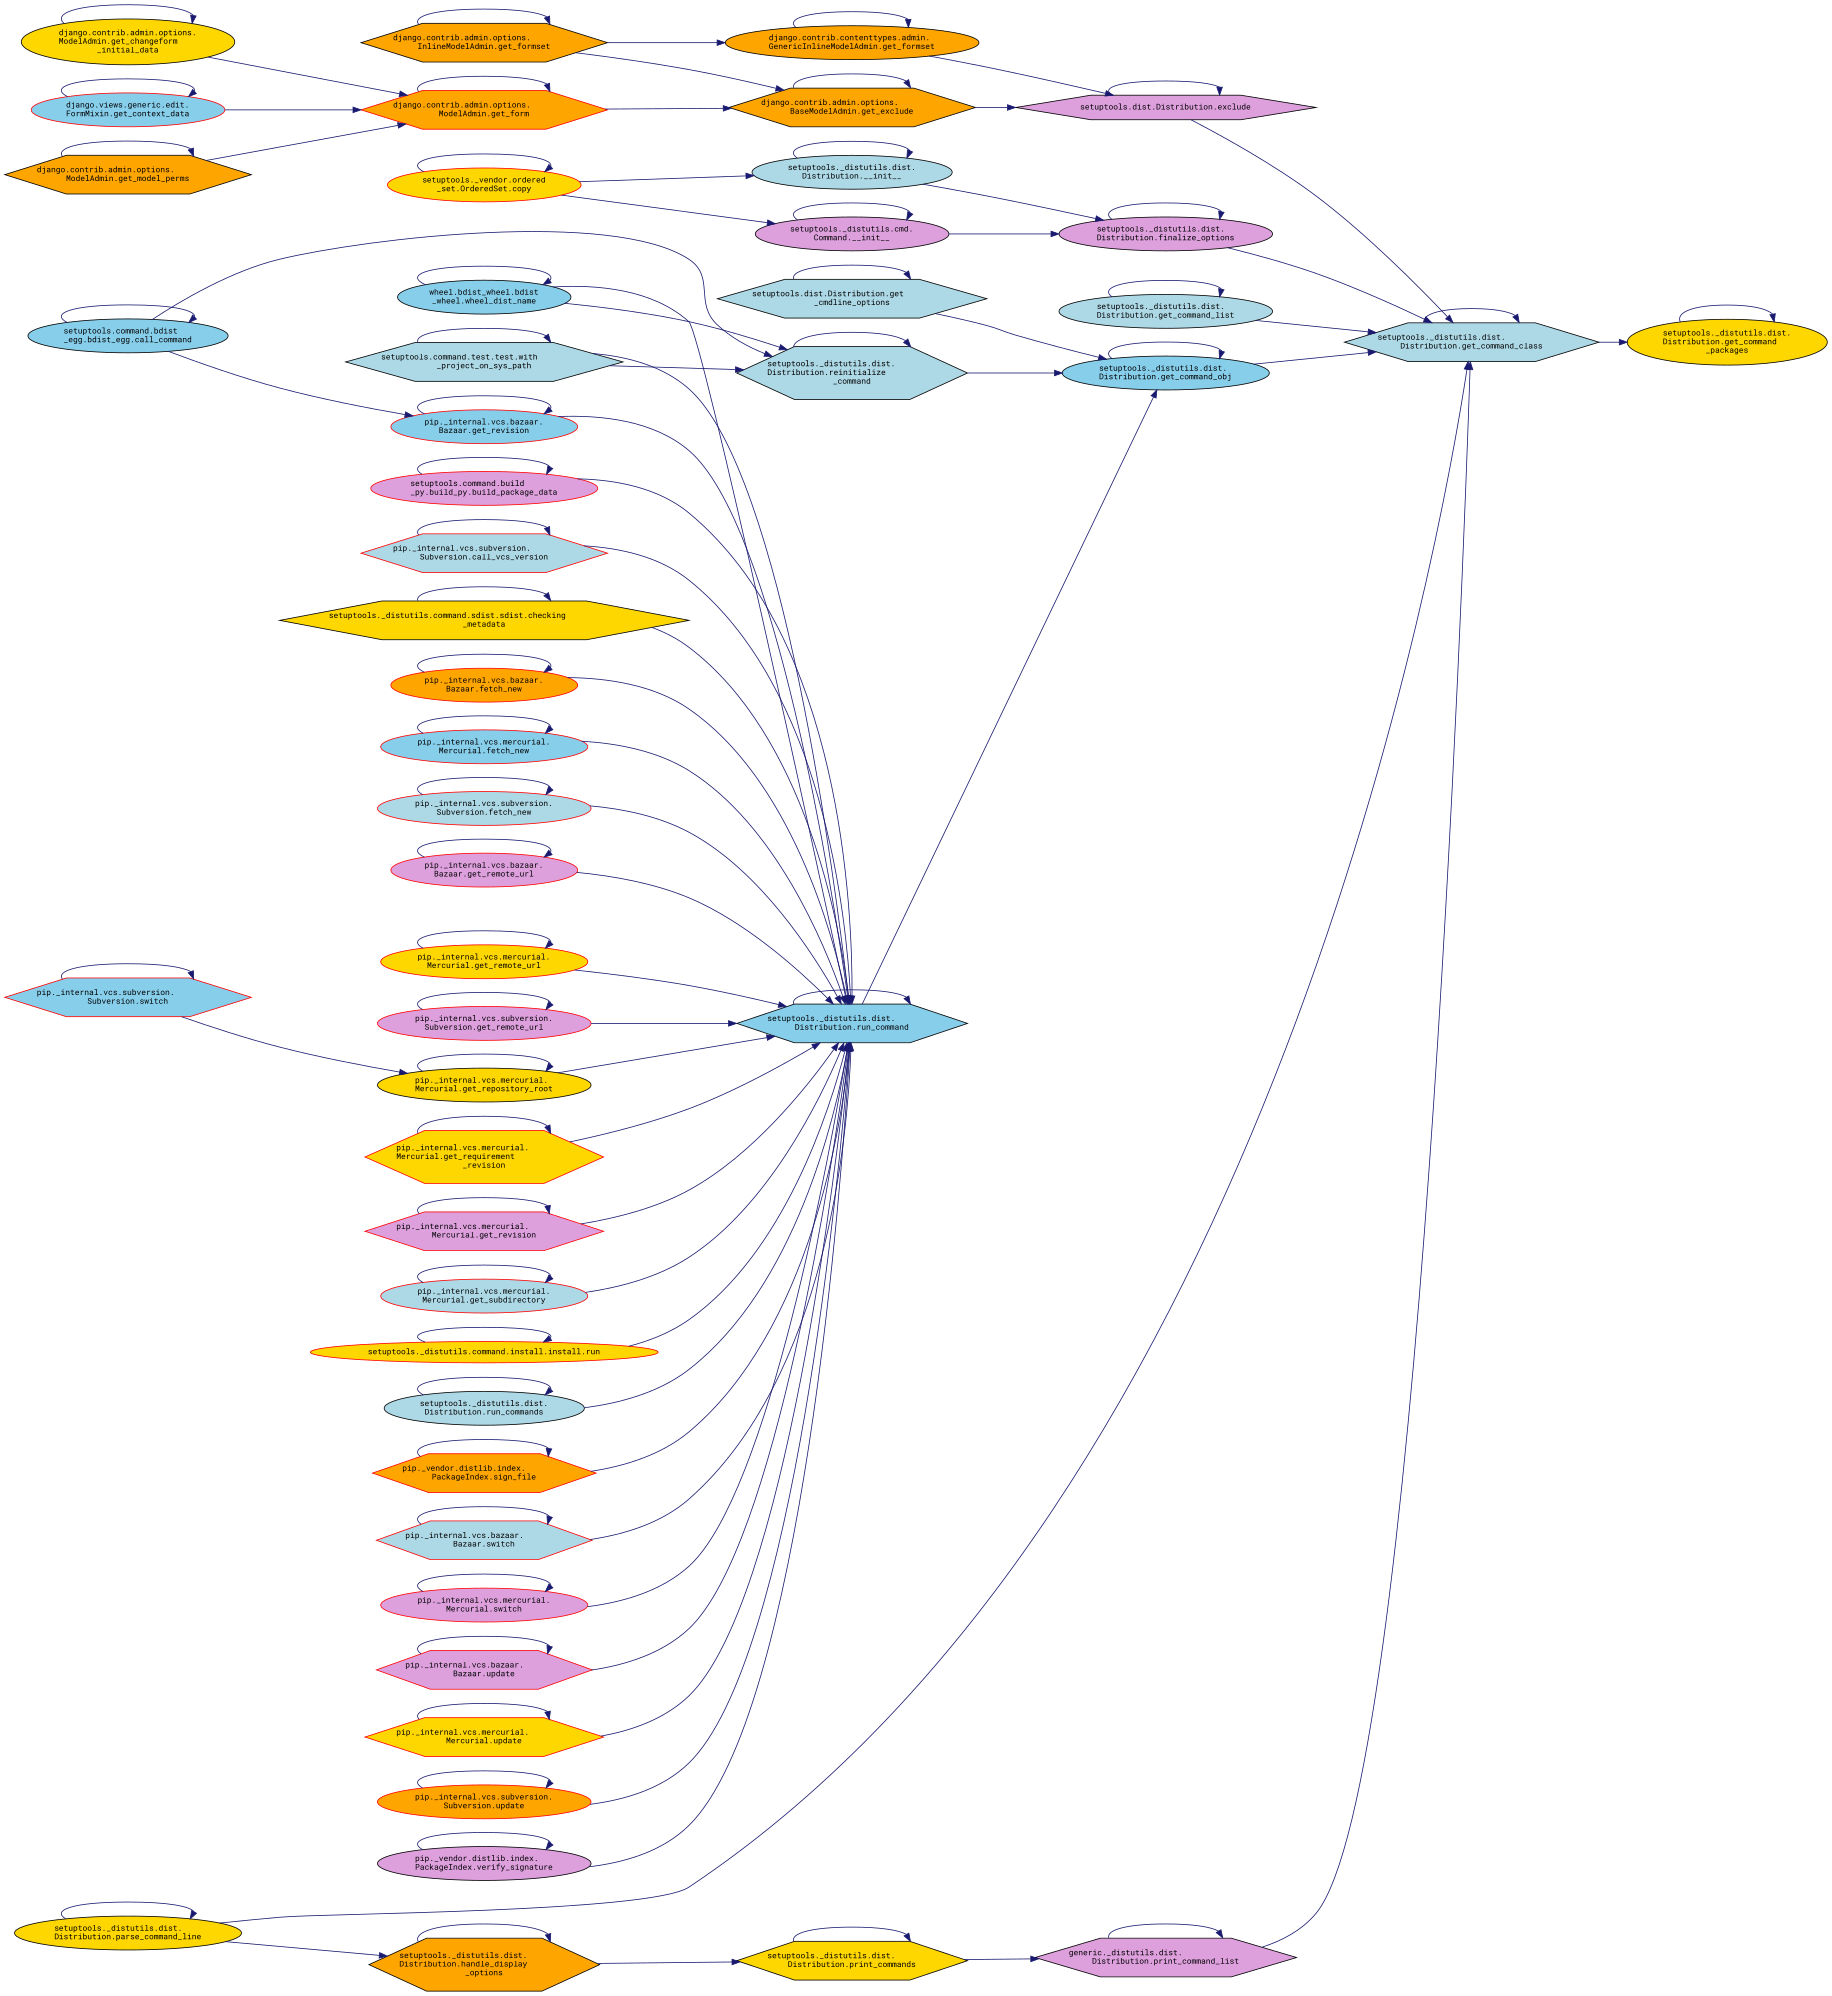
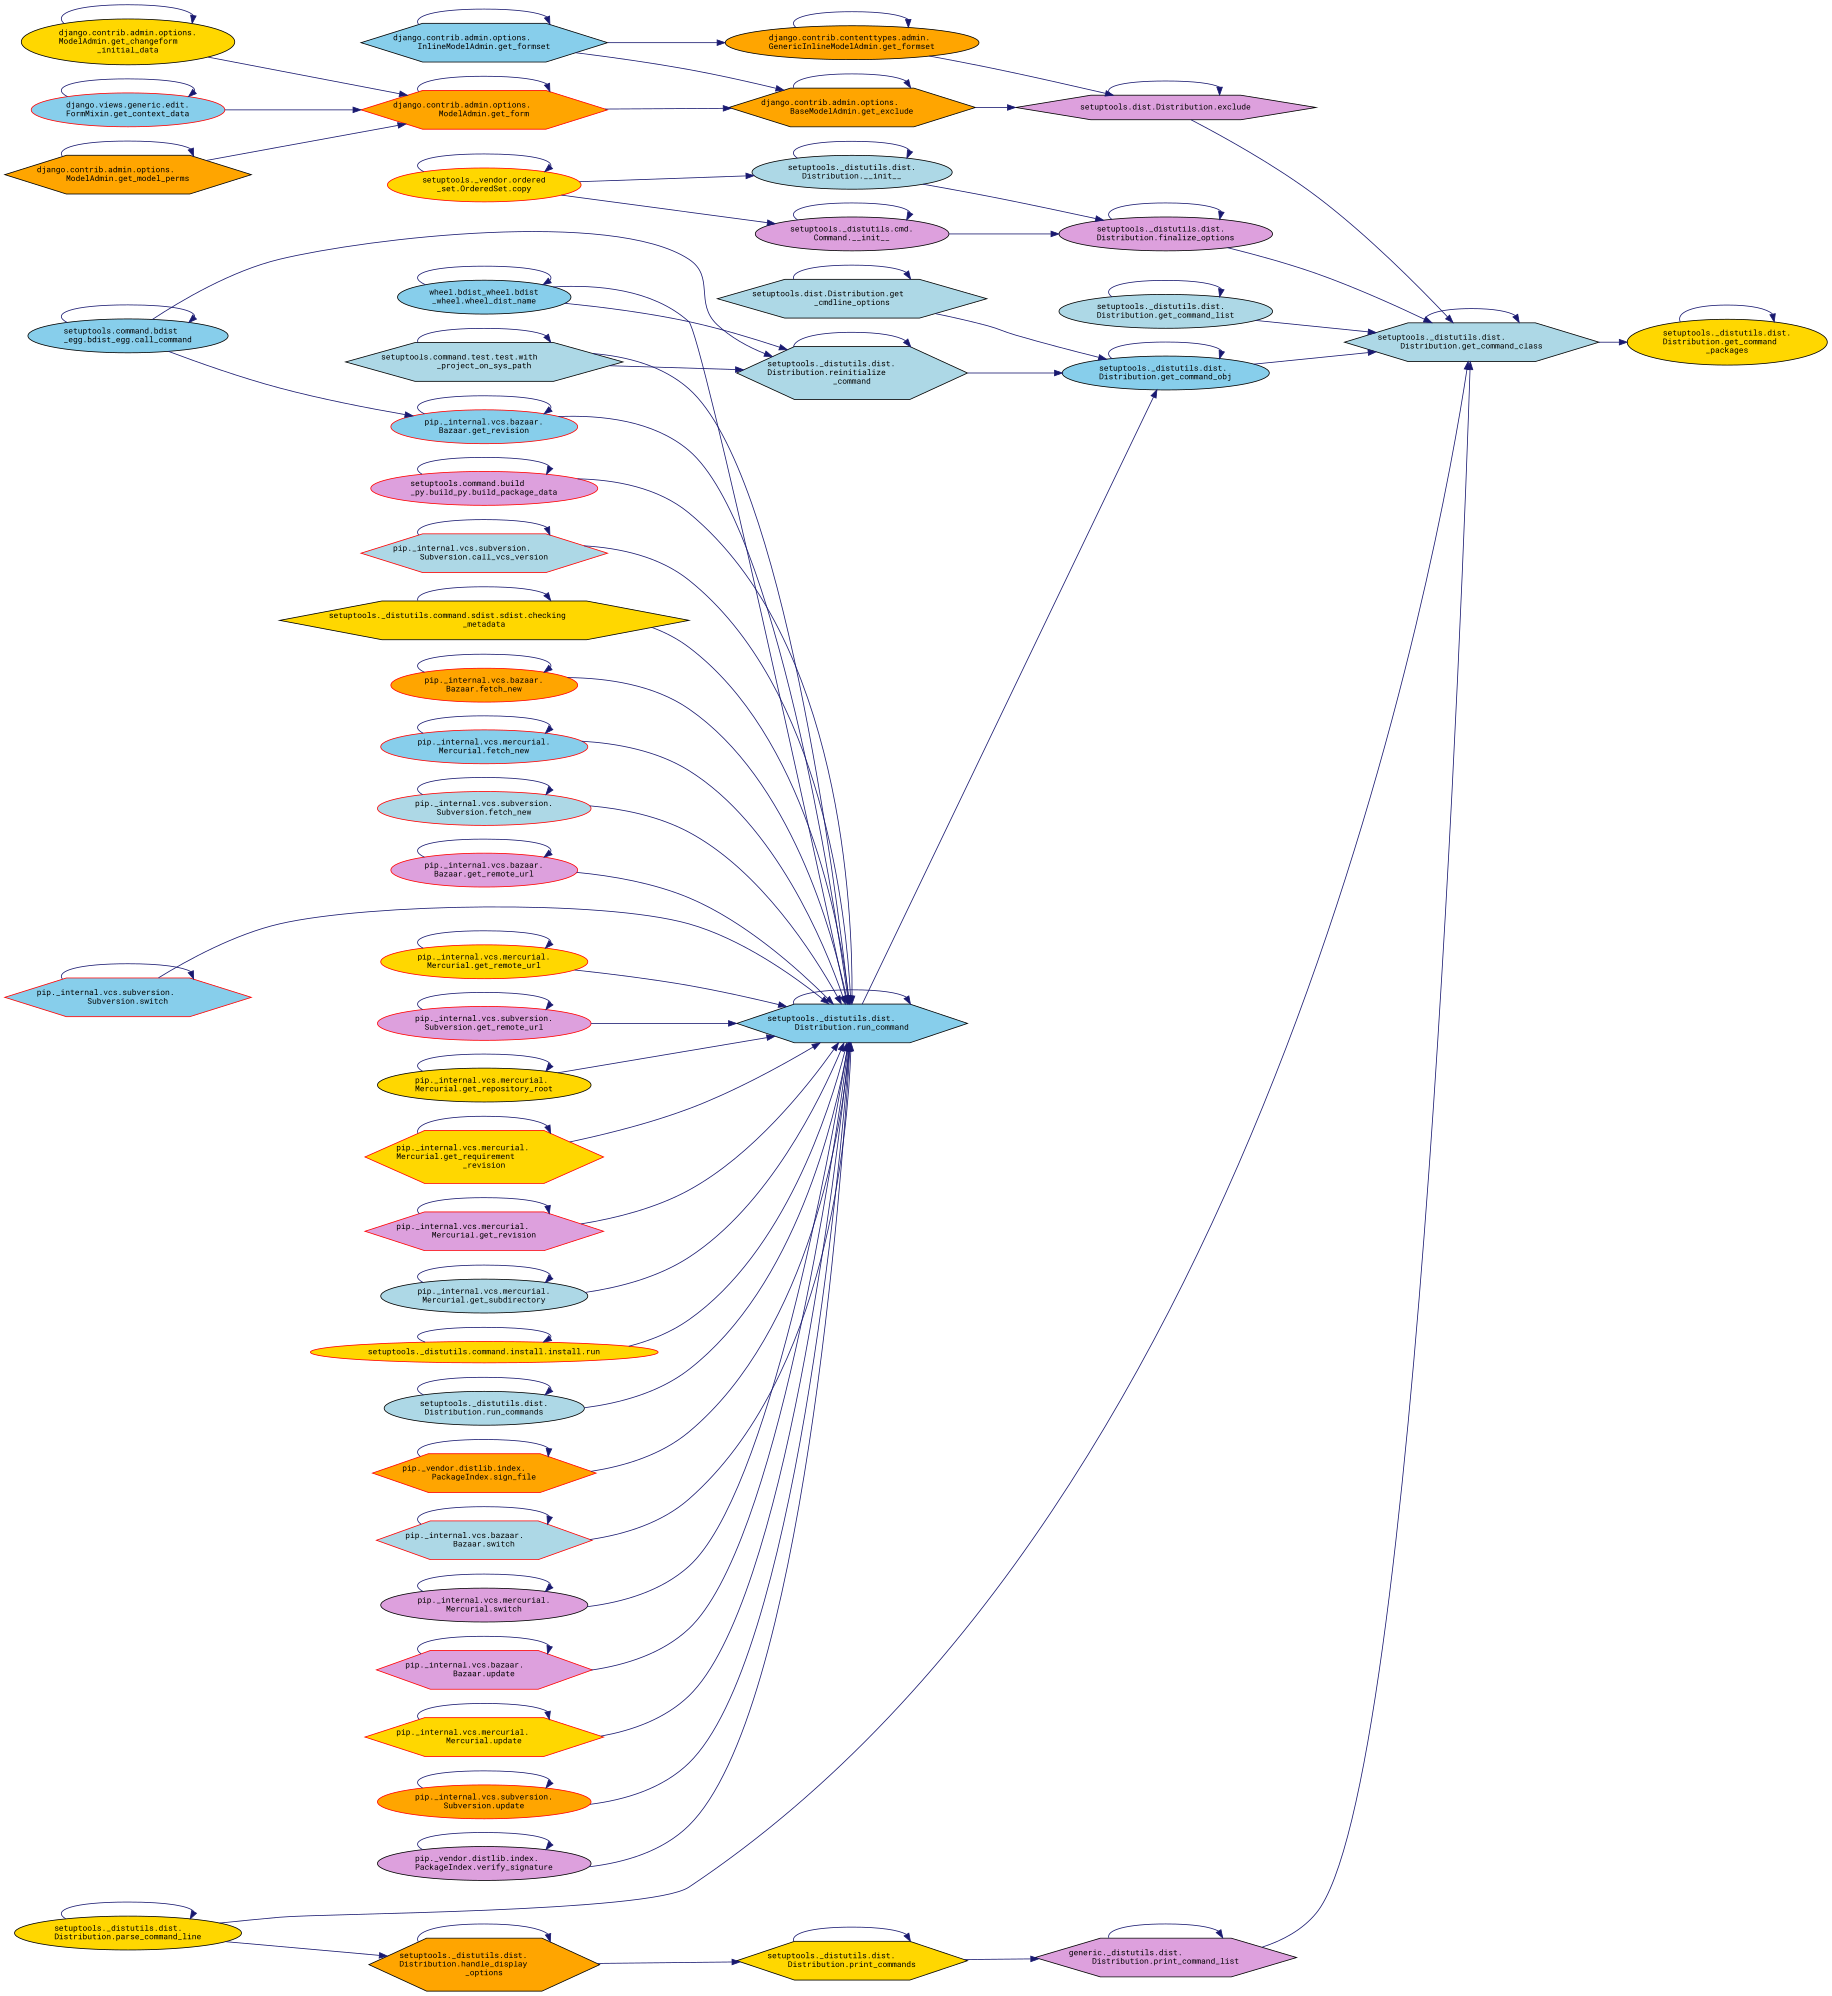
node "django.contrib.admin.options. InlineModelAdmin.get_formset": fillcolor orange -> skyblue
edge "pip._internal.vcs.subversion. Subversion.switch" -> "pip._internal.vcs.mercurial. Mercurial.get_repository_root": now "pip._internal.vcs.subversion. Subversion.switch" -> "setuptools._distutils.dist. Distribution.run_command"
node "pip._internal.vcs.mercurial. Mercurial.get_subdirectory": color red -> black
node "pip._internal.vcs.mercurial. Mercurial.switch": color red -> black
